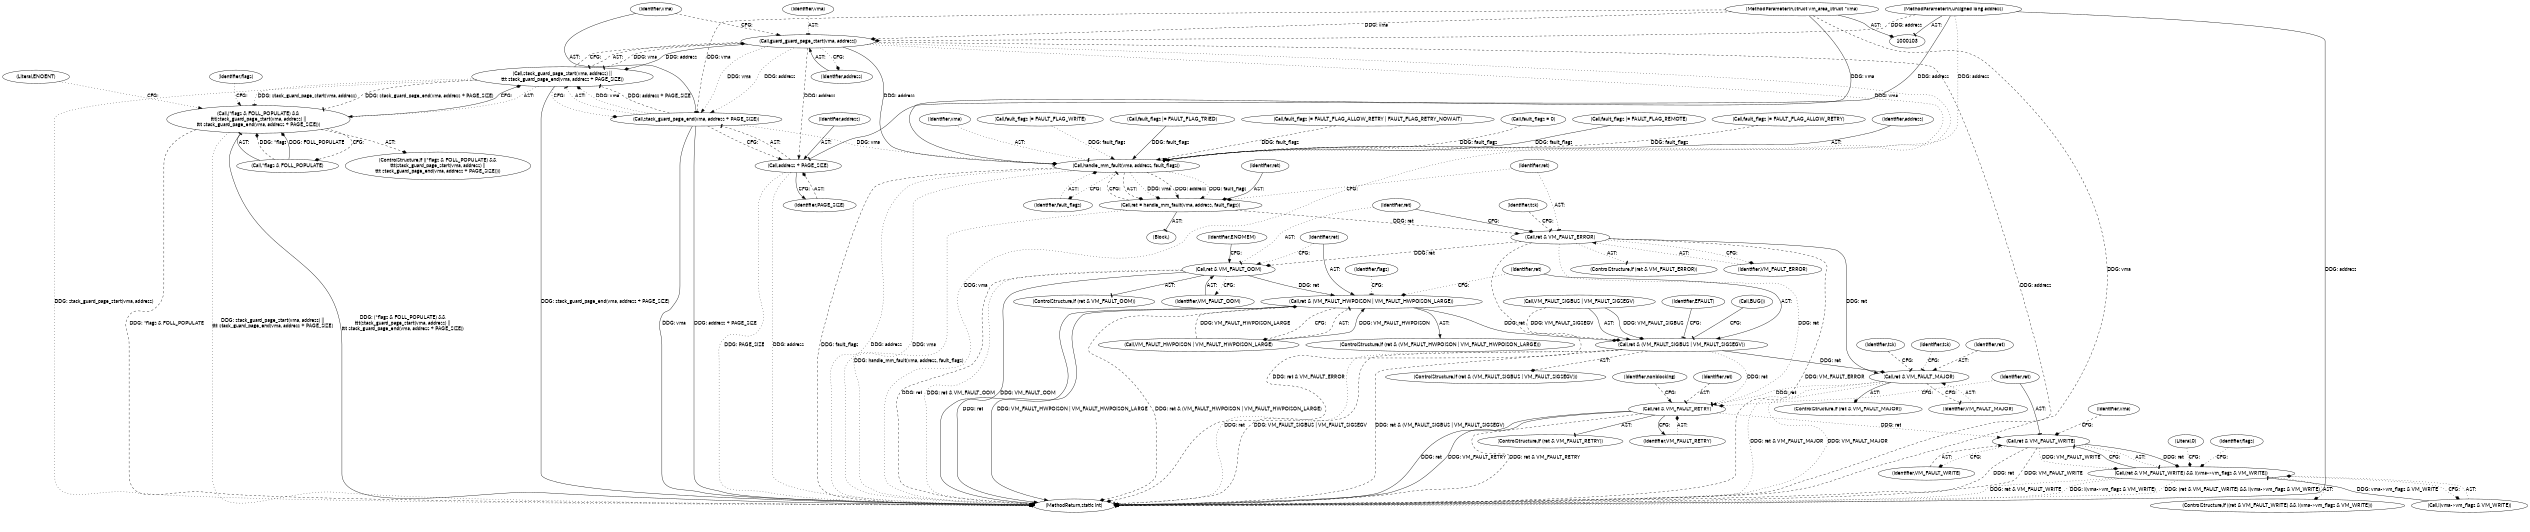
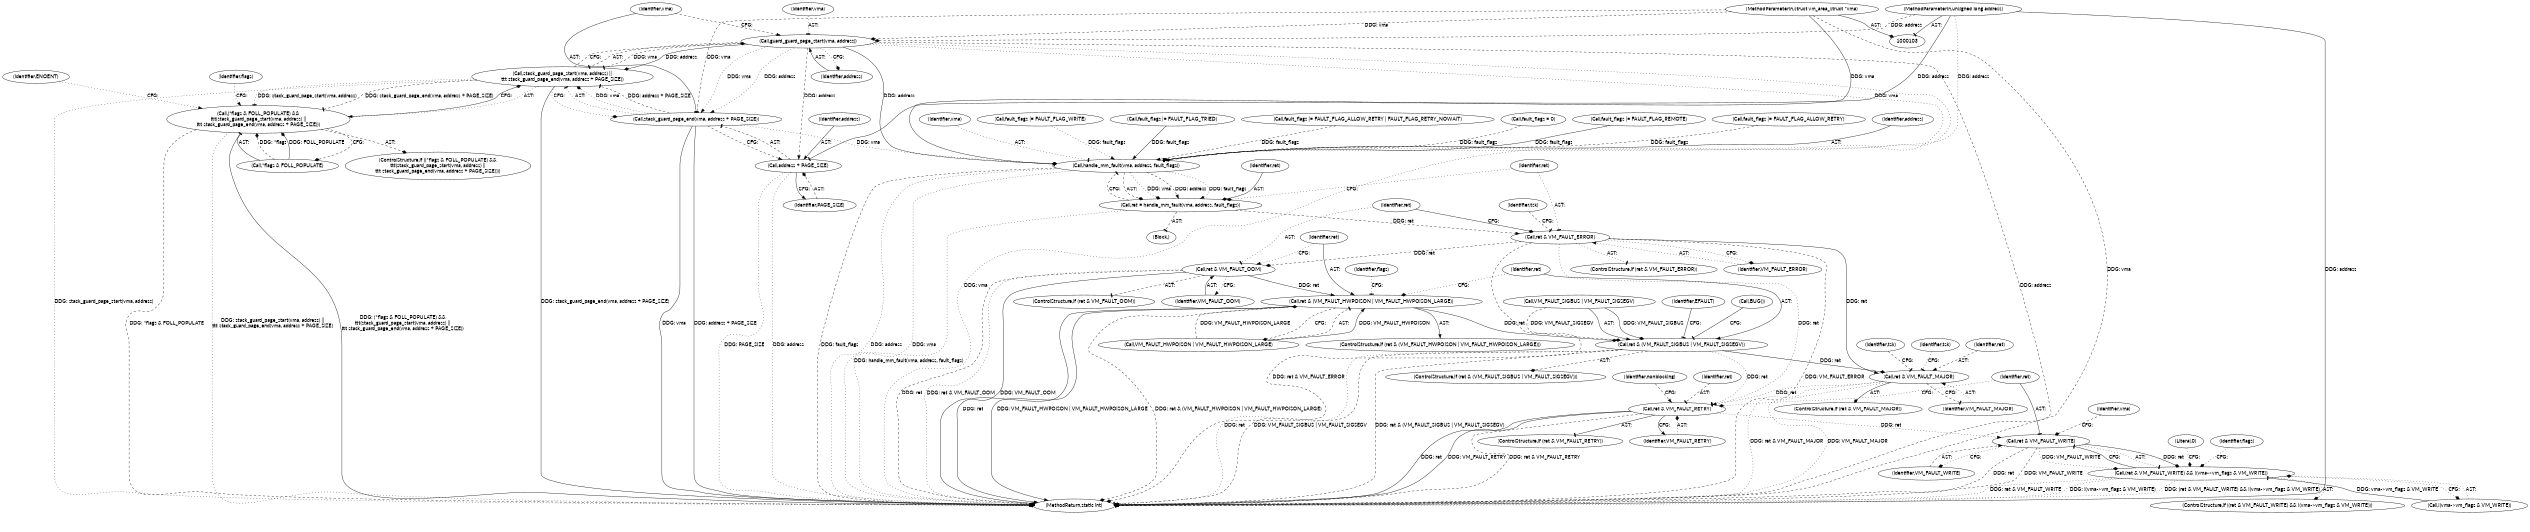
node "(Literal,ENOENT)": label "(Literal,ENOENT)" -> "(Identifier,ENOENT)"
node "(Identifier,fault_flags)": removed
edge "(Call,ret = handle_mm_fault(vma, address, fault_flags))" -> "(Block,)": style solid -> dashed
node "(Identifier,ENOMEM)": removed
edge "(Call,ret & VM_FAULT_OOM)" -> "(ControlStructure,if (ret & VM_FAULT_OOM))": style solid -> dashed
